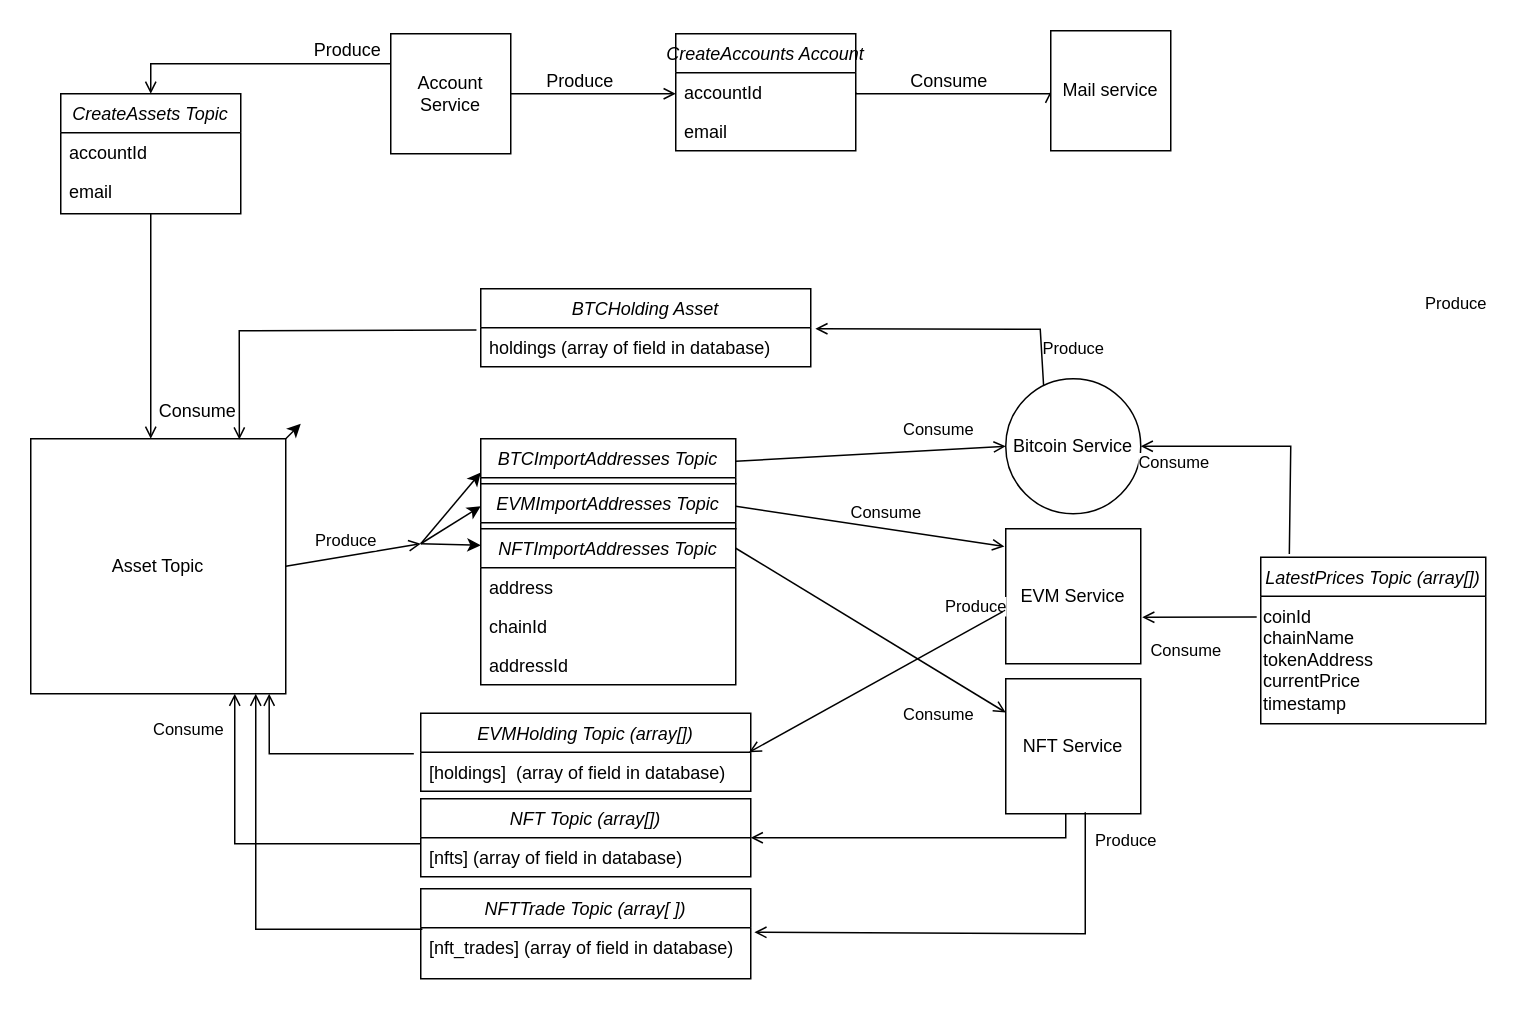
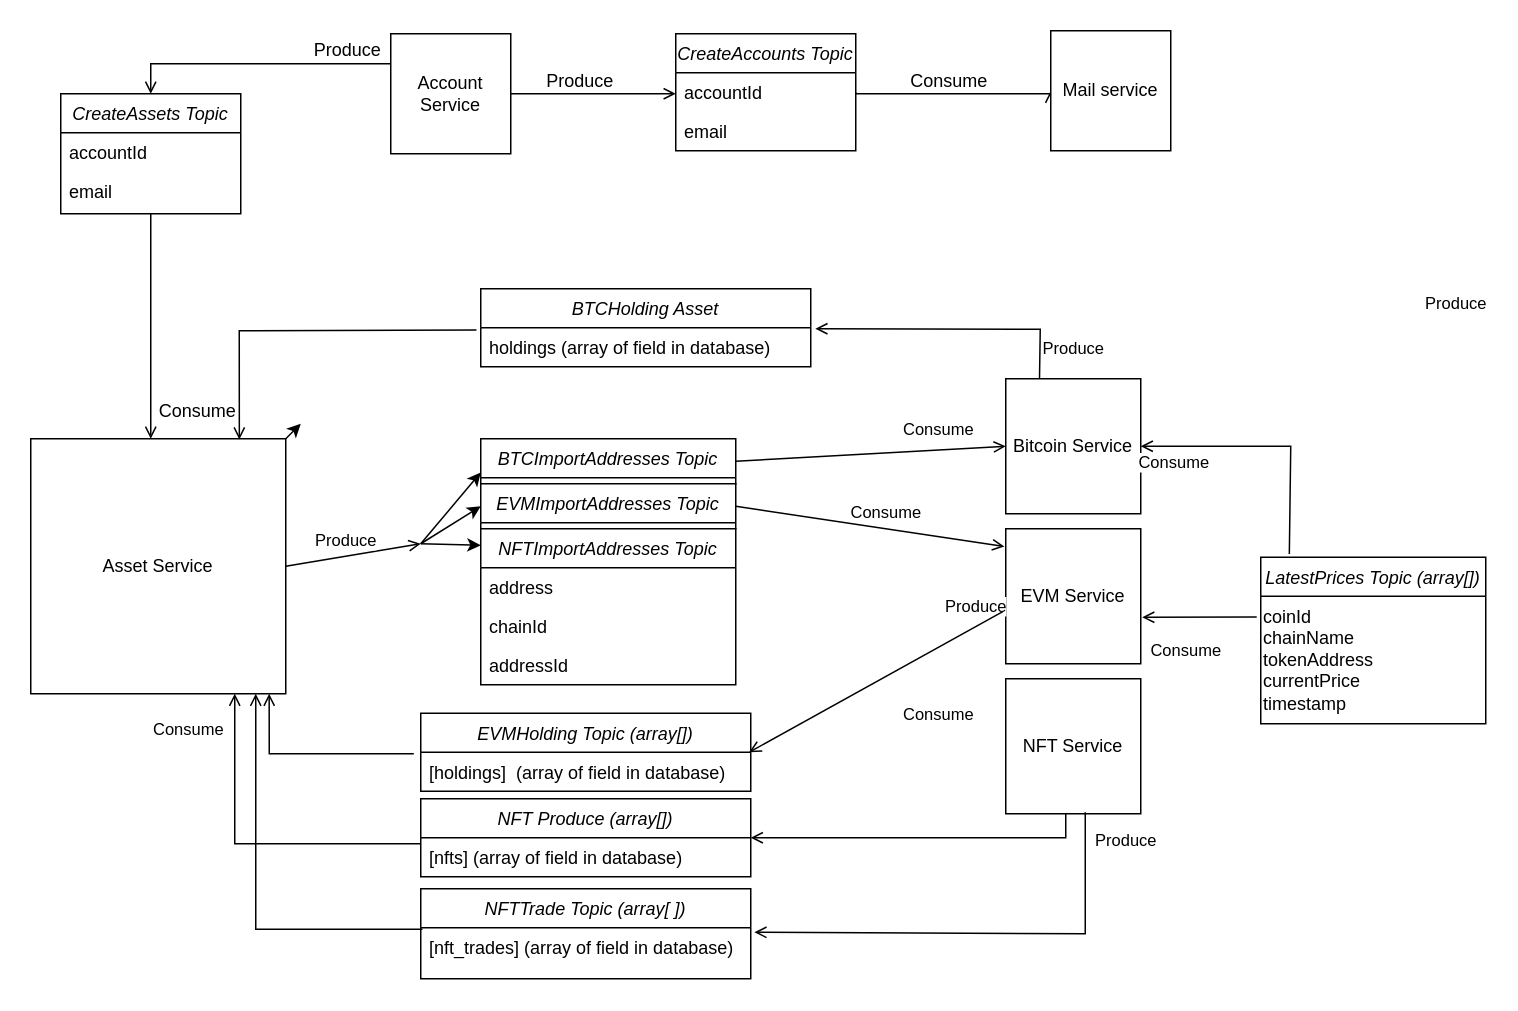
node "CreateAccounts Account": label "CreateAccounts Account" -> "CreateAccounts Topic"
node "Bitcoin Service": shape ellipse -> rectangle
node "Asset Topic": label "Asset Topic" -> "Asset Service"
edge "NFTImportAddresses Topic" -> "NFT Service": removed
node "NFT Topic (array[])": label "NFT Topic (array[])" -> "NFT Produce (array[])"
